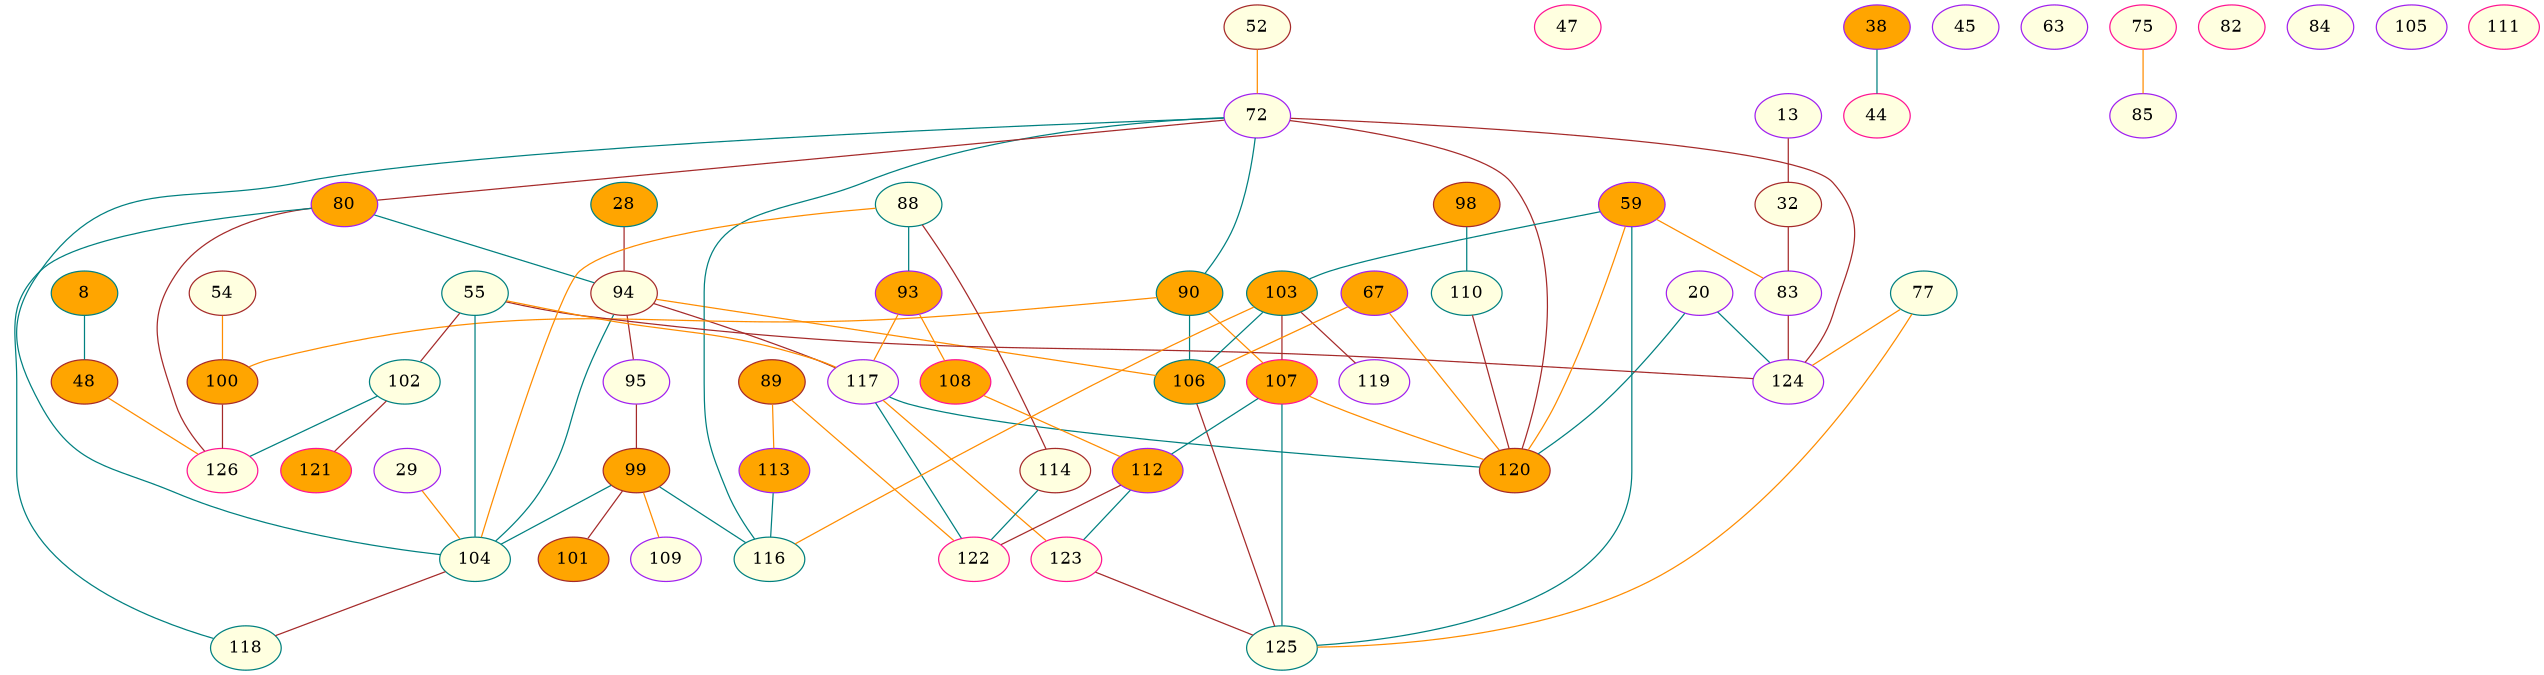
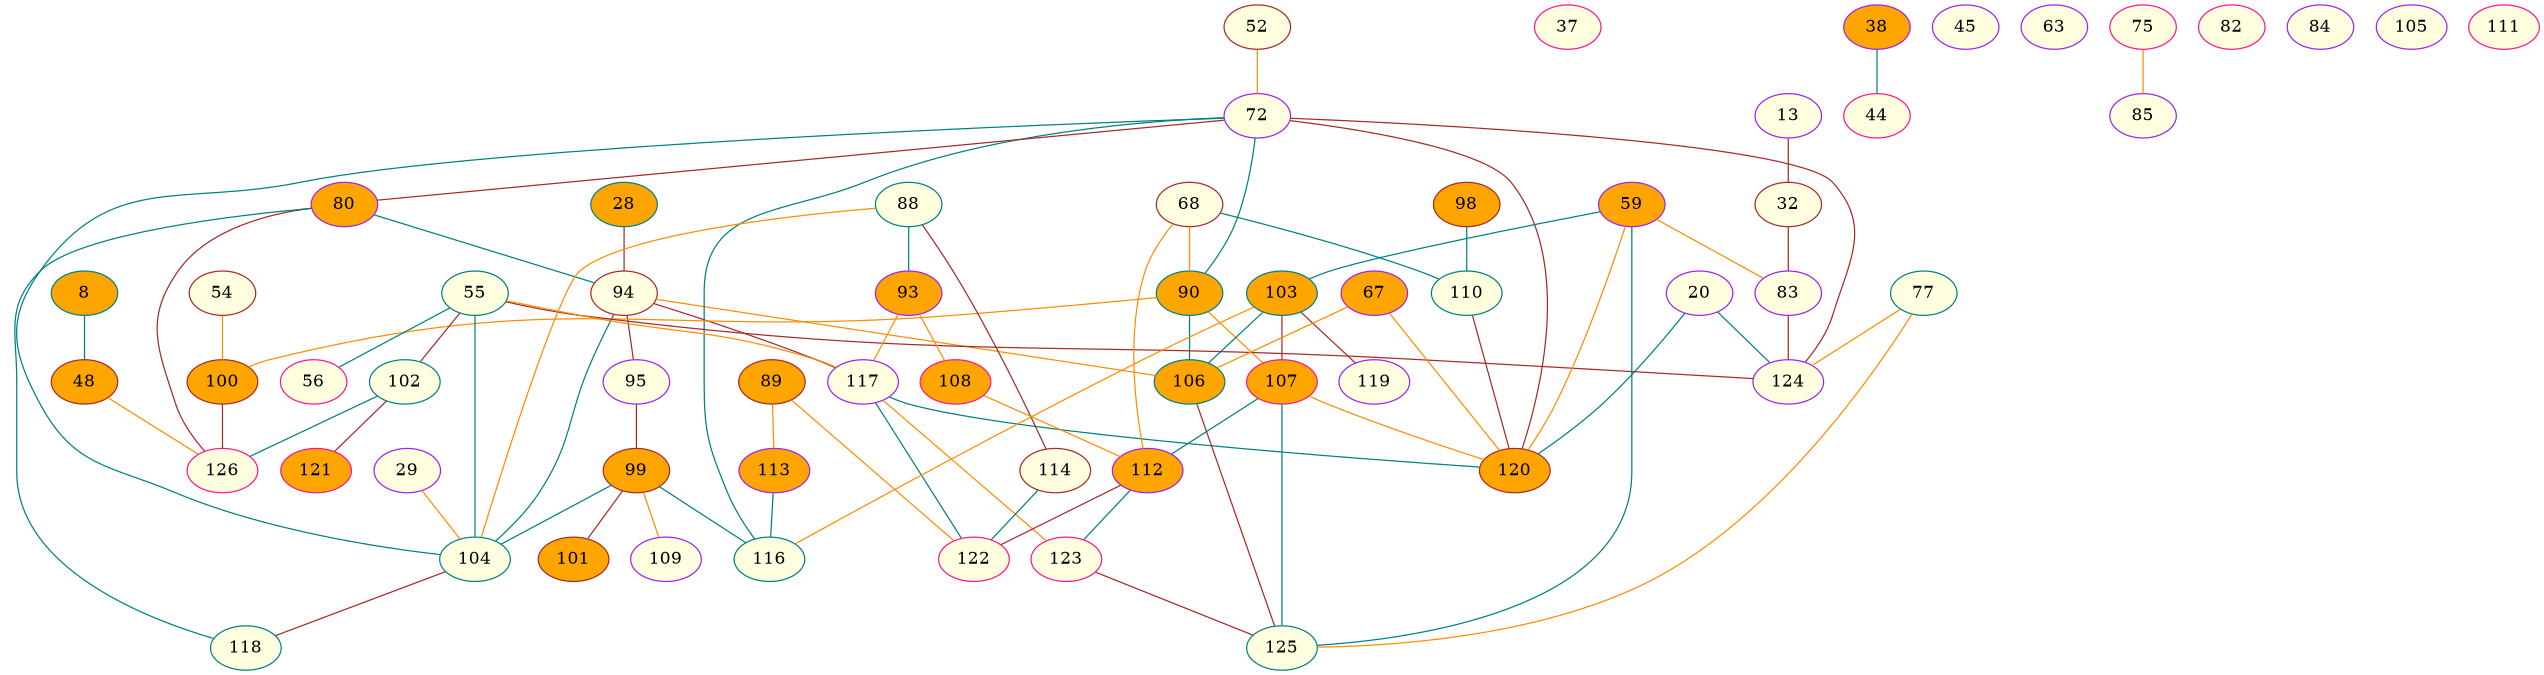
node "47": label "47" -> "37"
node "68": added
node "56": added
